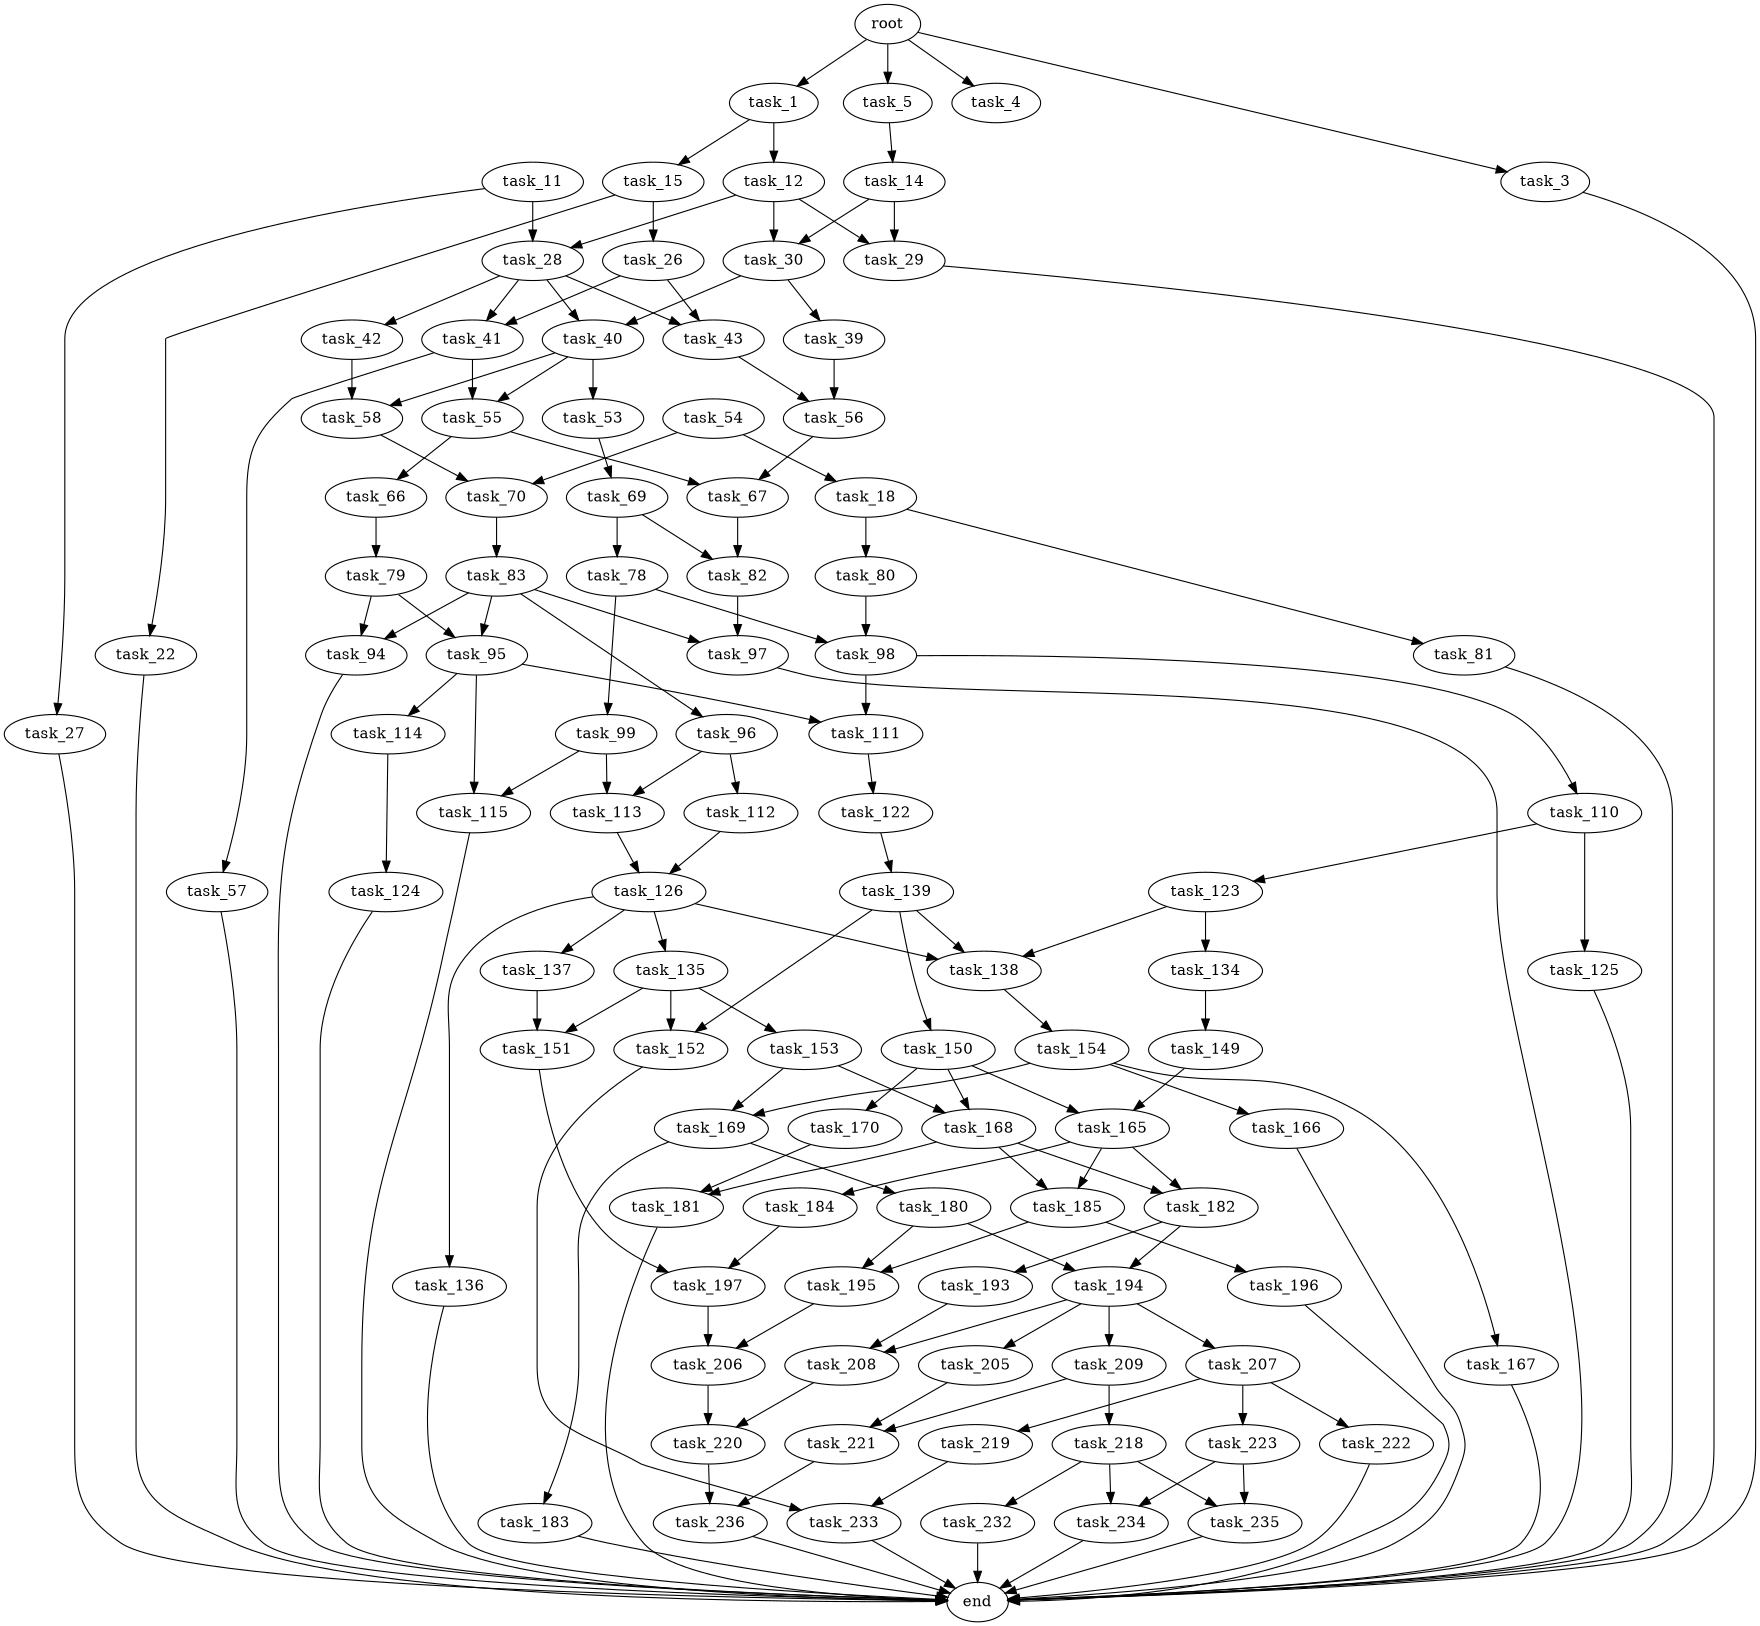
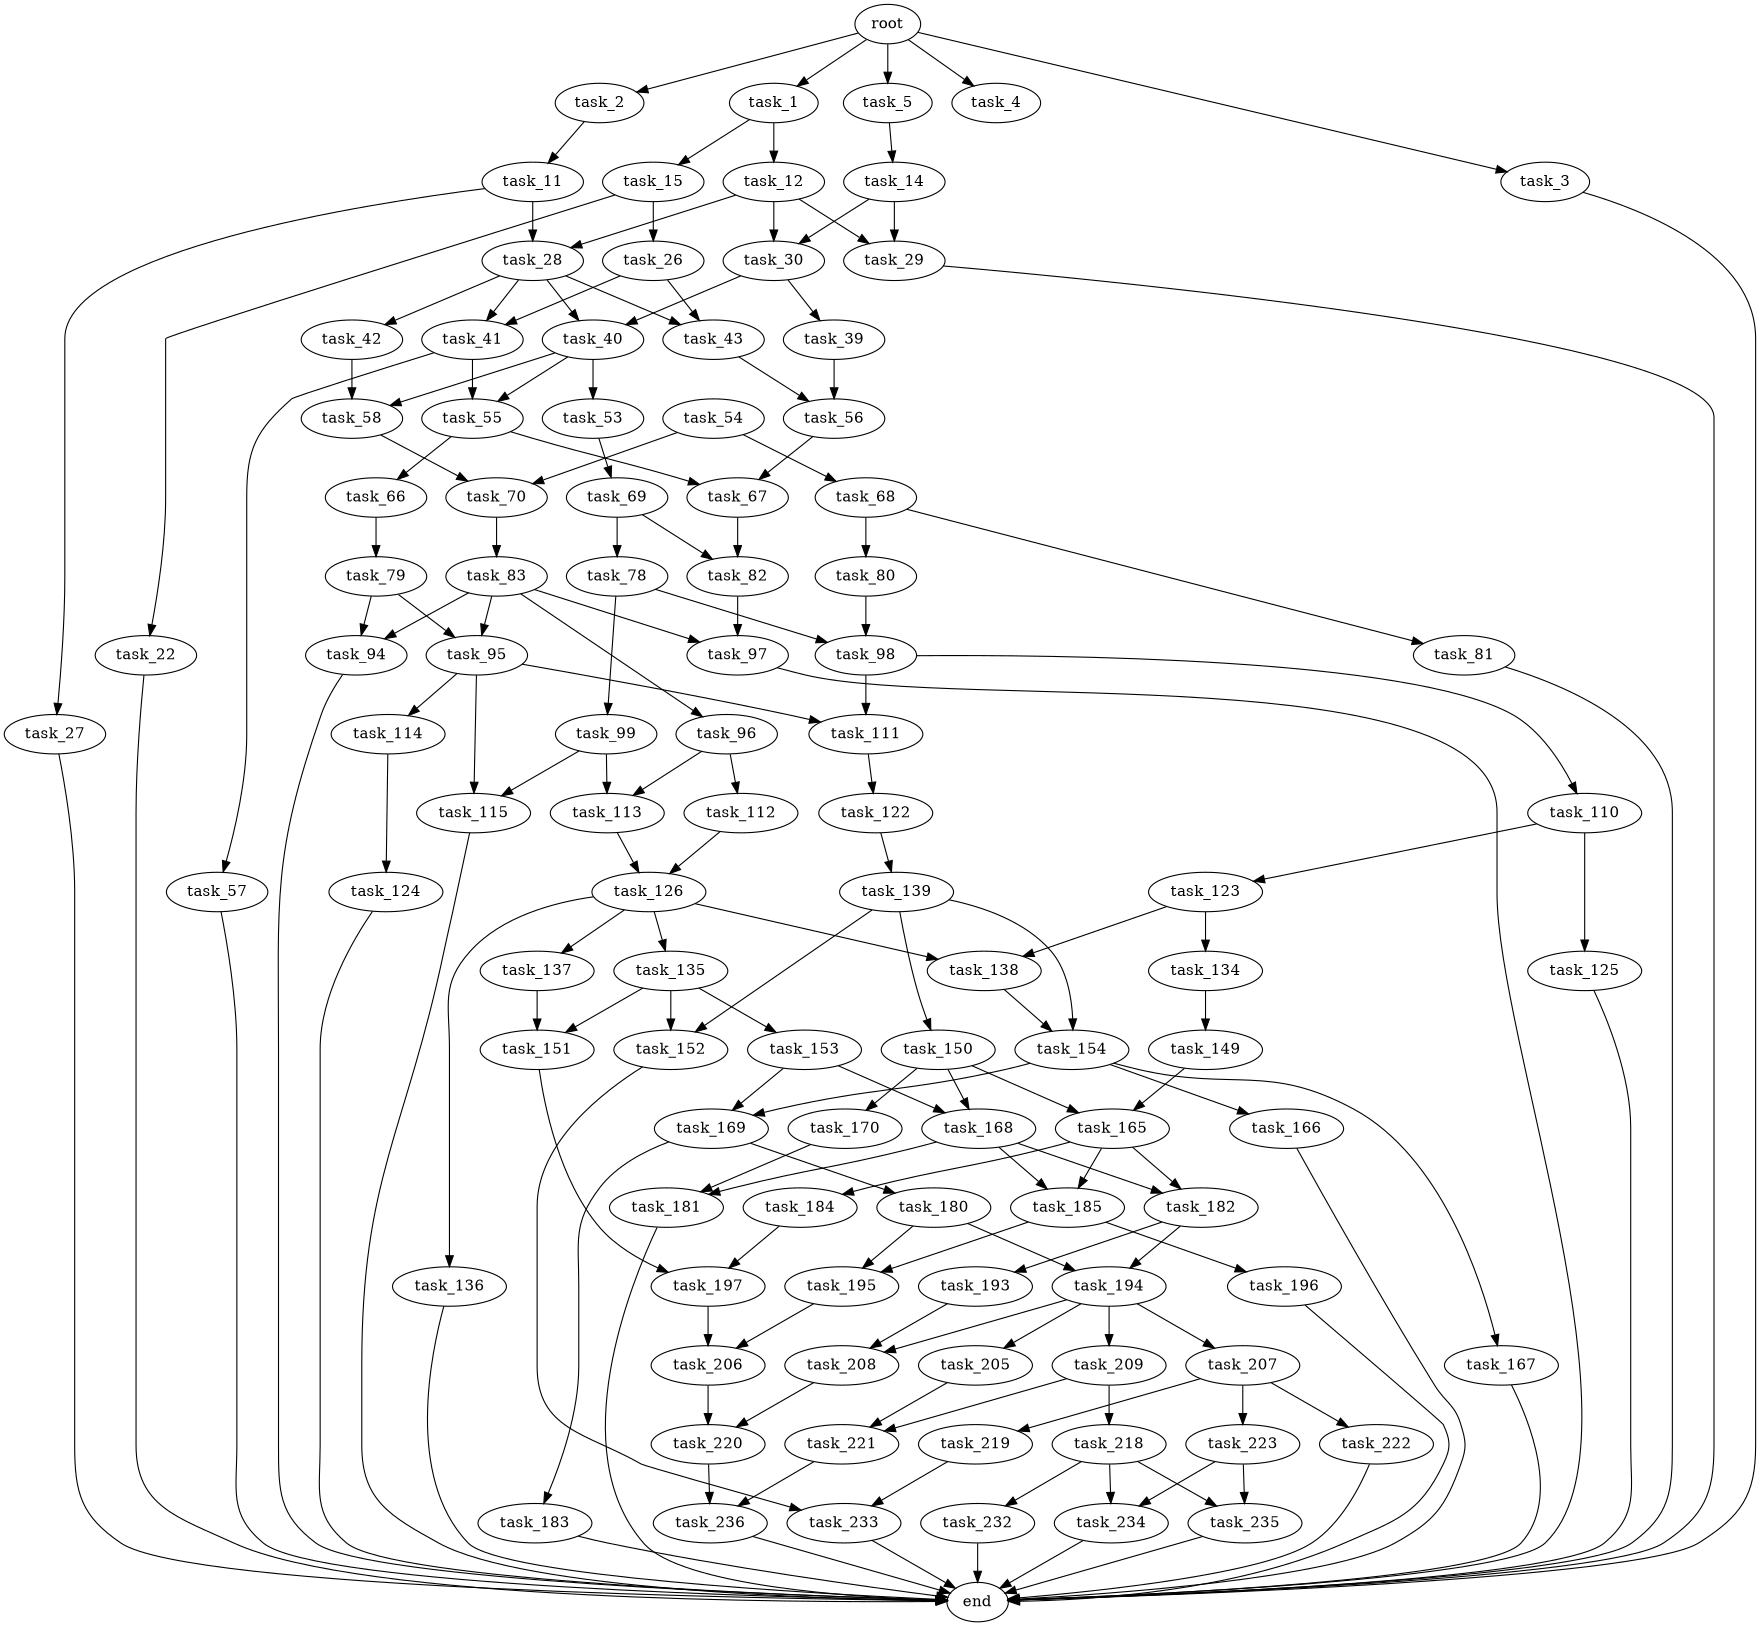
node "task_2": added
node "task_18": label "task_18" -> "task_68"
edge "task_139" -> "task_138": now "task_139" -> "task_154"
